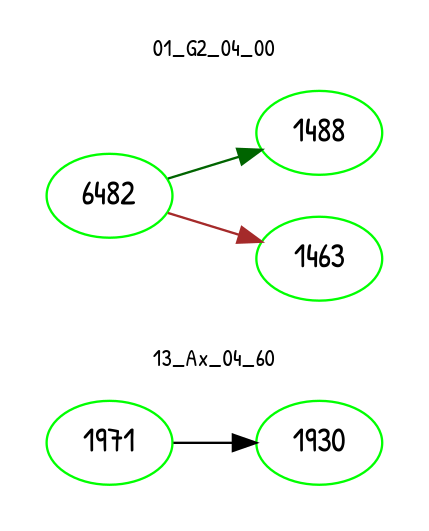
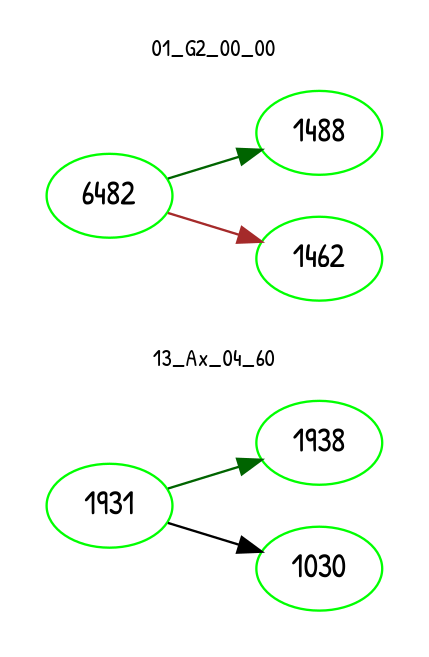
cluster "01_G2_04_00": label "01_G2_04_00" -> "01_G2_00_00"
node "1463": label "1463" -> "1462"
node "1971": label "1971" -> "1931"
node "1938": added
node "1930": label "1930" -> "1030"
